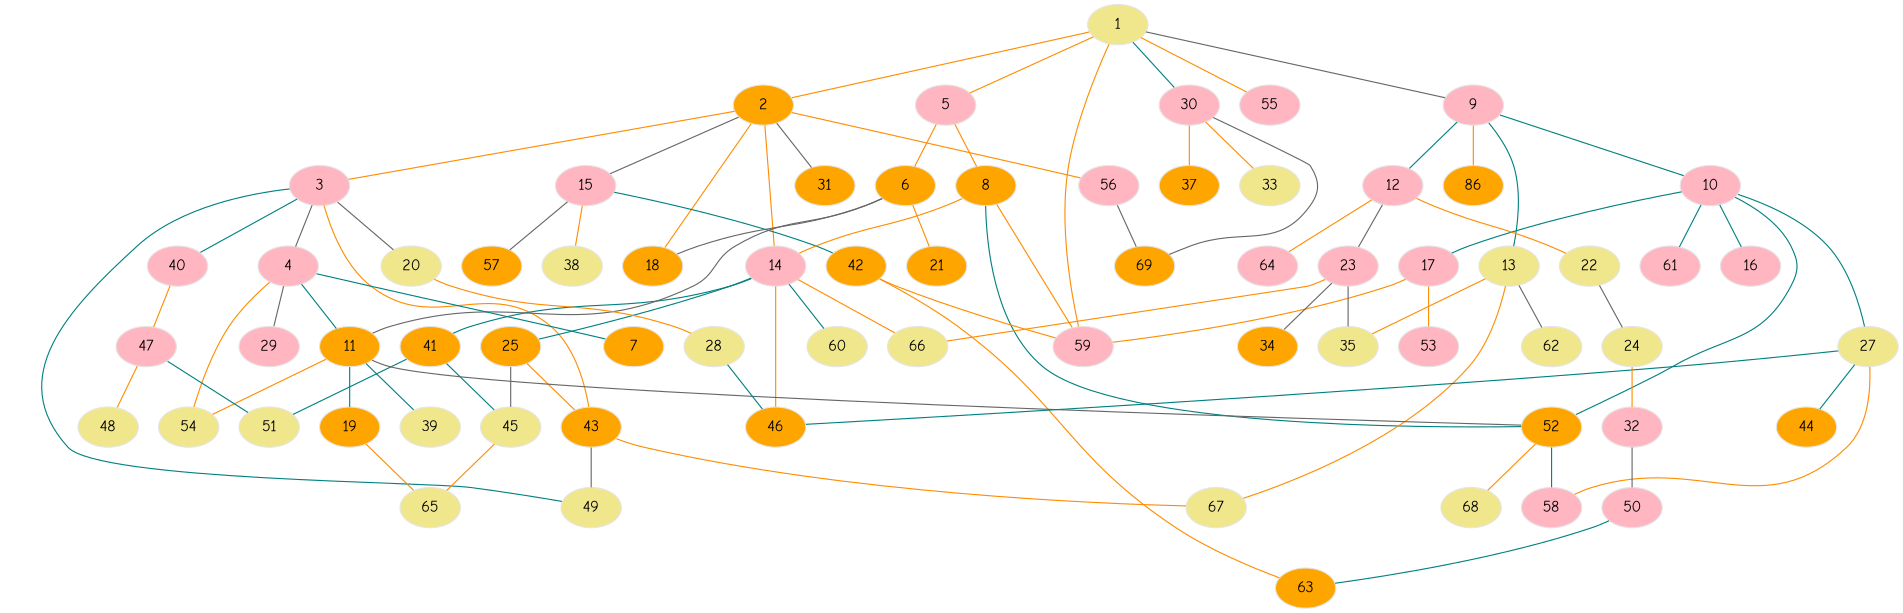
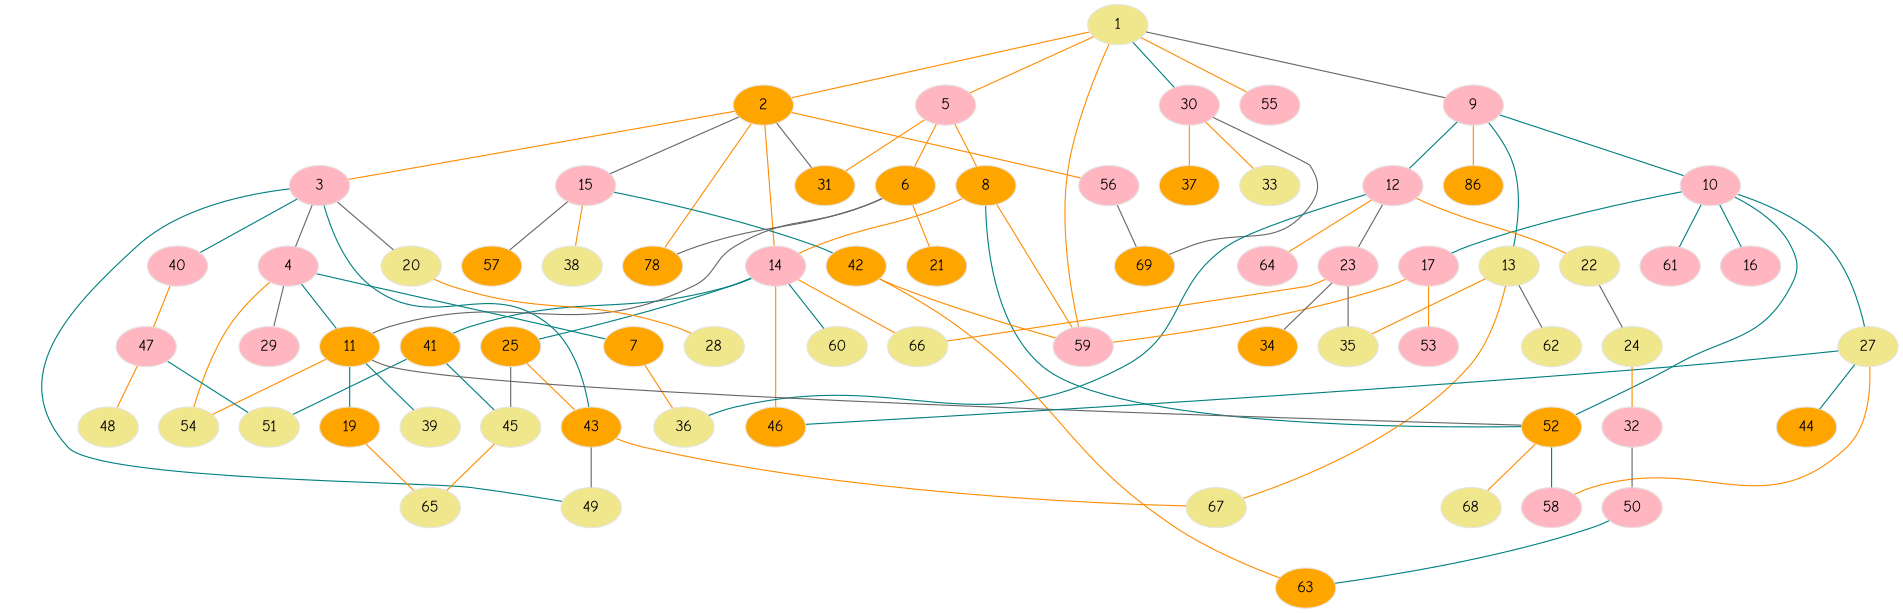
edge "5" -- "31": added
node "18": label "18" -> "78"
edge "3" -- "43": color darkorange -> teal
edge "28" -- "46": removed
node "36": added
